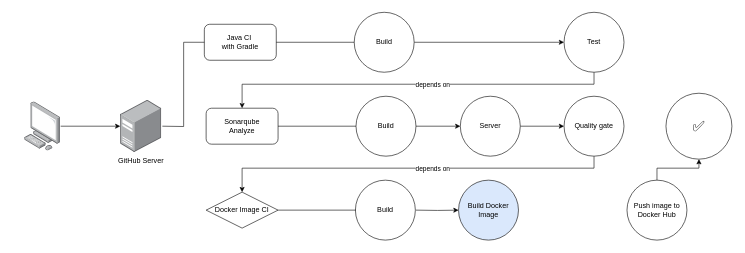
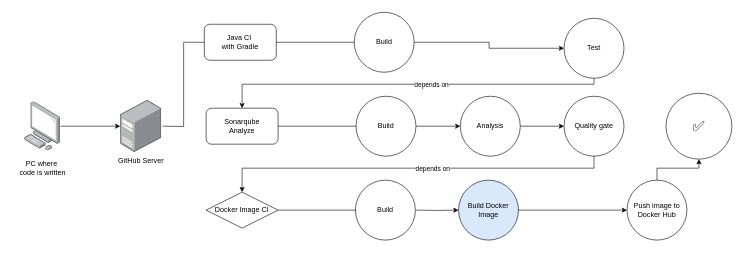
node "Test": moved (594, 42) -> (594, 48)
node "Server": label "Server" -> "Analysis"
node "PC where code is written": added
edge "Build Docker Image" -> "Push image to Docker Hub": added
